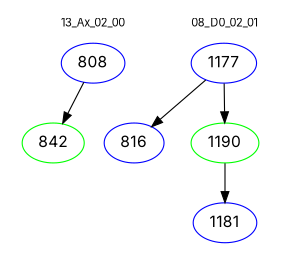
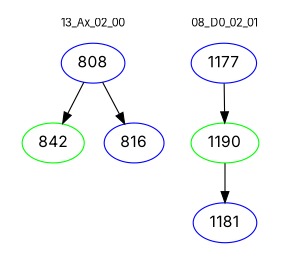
edge "1177" -> "816": now "808" -> "816"
